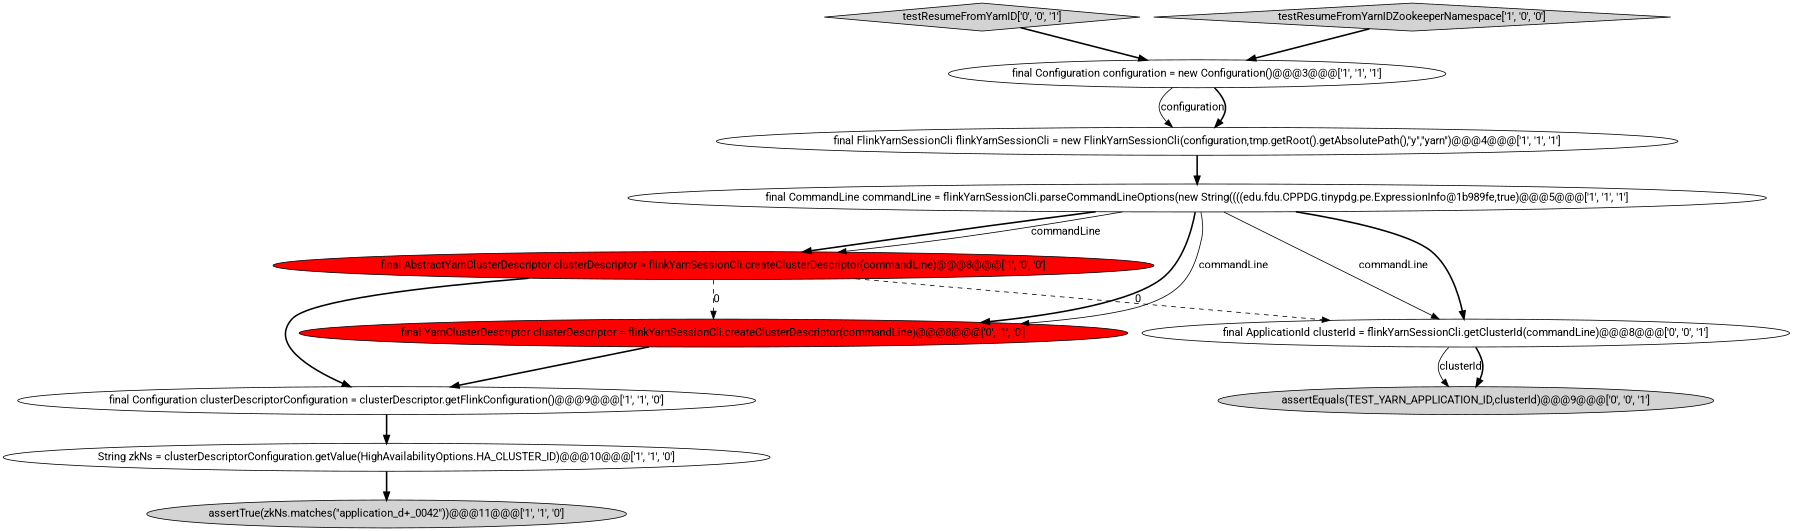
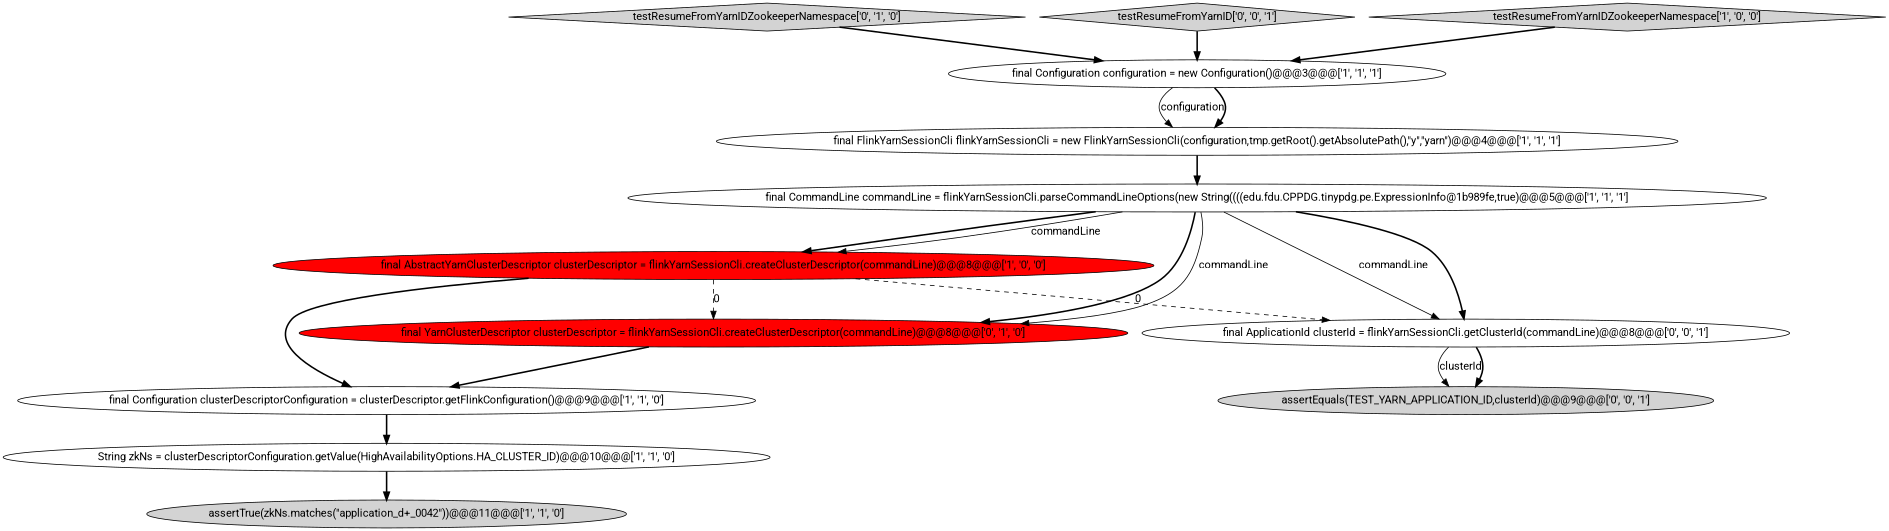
node "testResumeFromYarnIDZookeeperNamespace['0', '1', '0']": added
